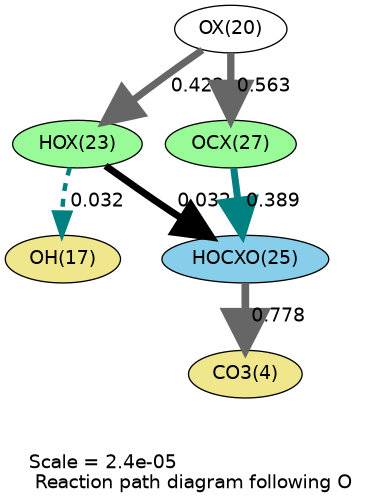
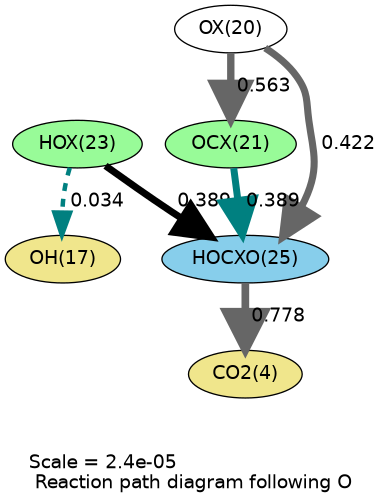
edge "OX(20)" -> "HOX(23)": now "OX(20)" -> "HOCXO(25)"
node "OCX(27)": label "OCX(27)" -> "OCX(21)"
edge "HOX(23)" -> "OH(17)": label " 0.032" -> " 0.034"
edge "HOX(23)" -> "HOCXO(25)": label " 0.032" -> " 0.389"
node "CO3(4)": label "CO3(4)" -> "CO2(4)"
